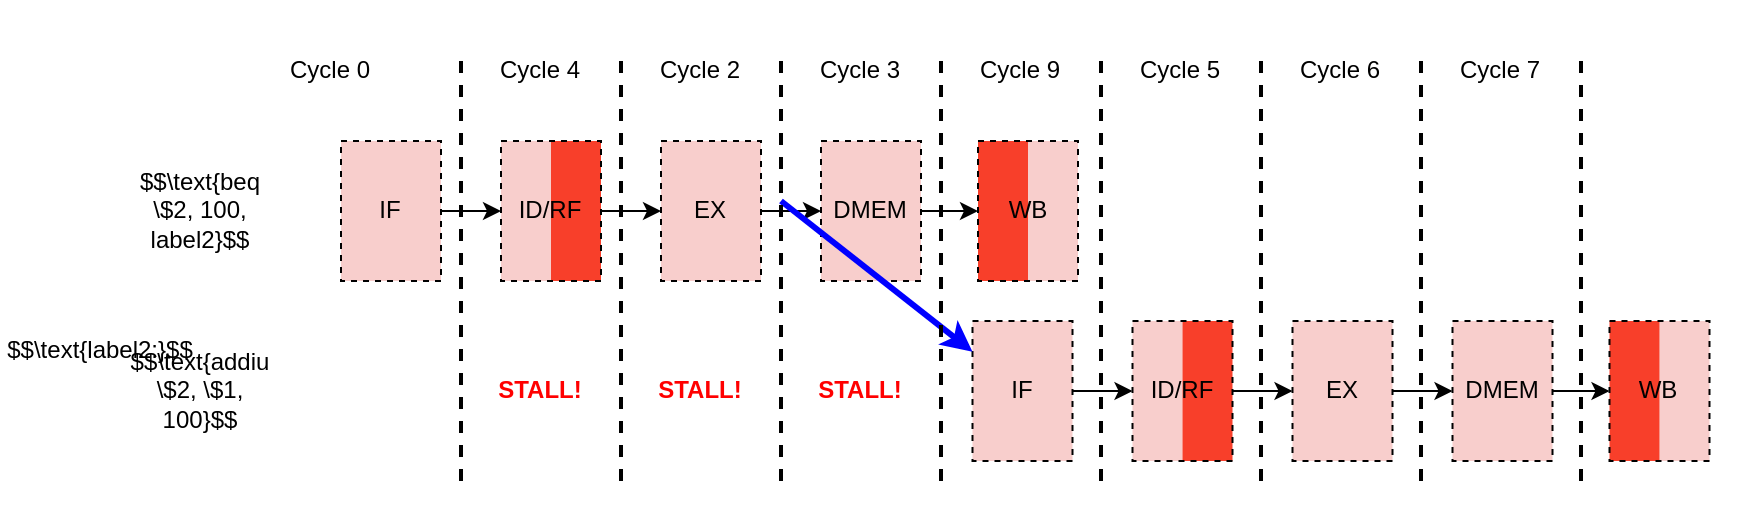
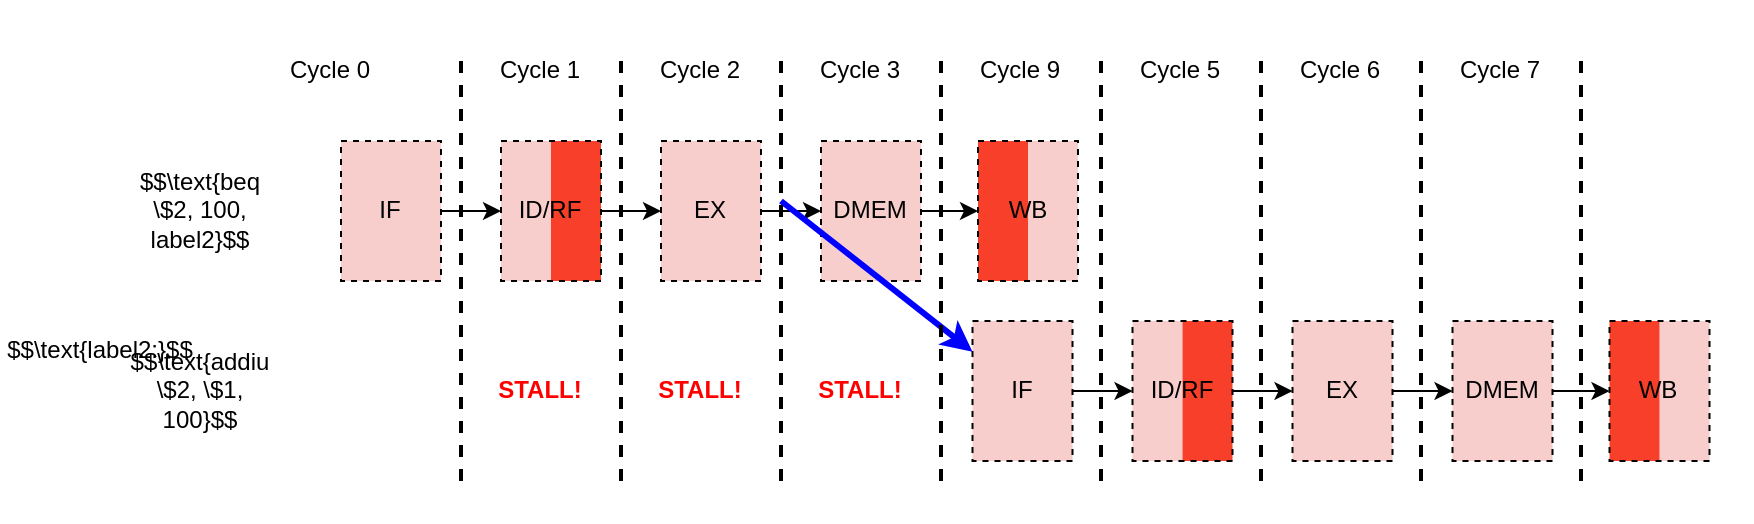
node "Cycle 4": label "Cycle 4" -> "Cycle 1"
